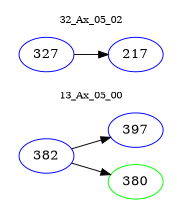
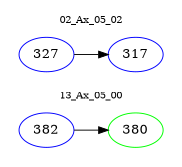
cluster "32_Ax_05_02": label "32_Ax_05_02" -> "02_Ax_05_02"
node "217": label "217" -> "317"
node "397": removed
